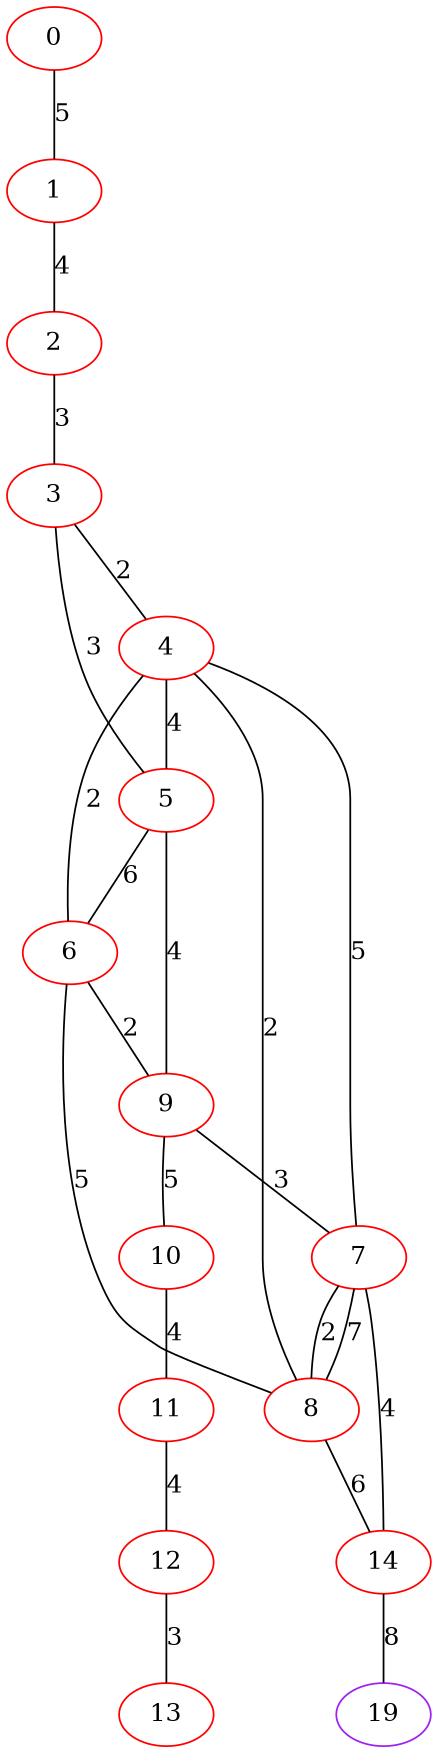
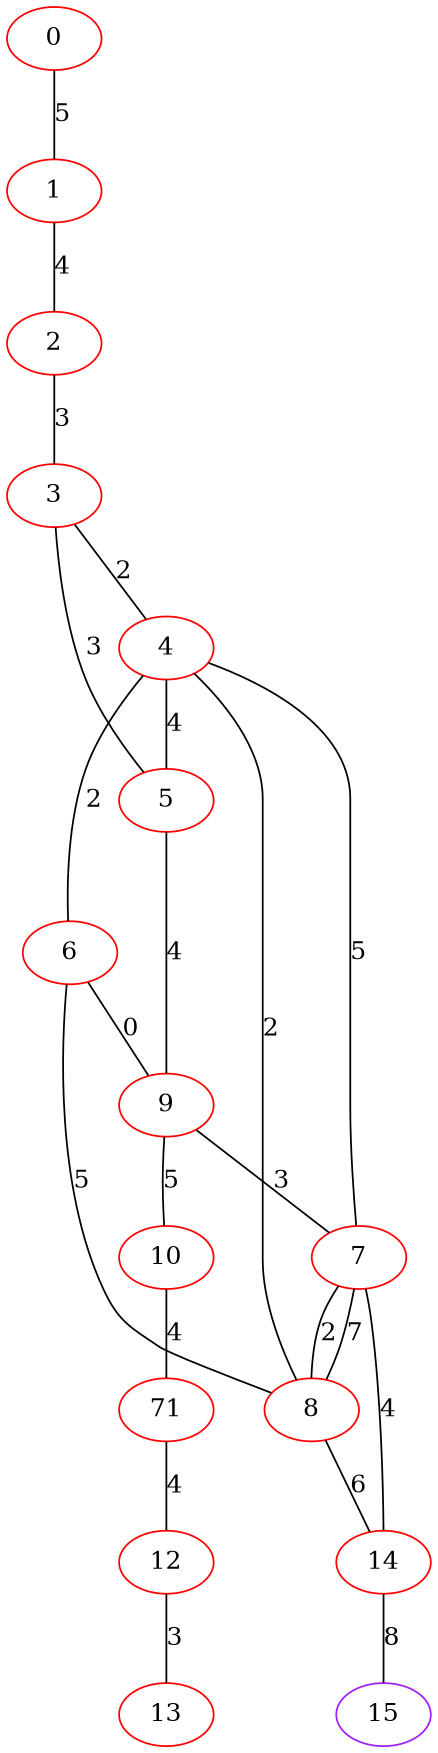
edge "5" -- "6": removed, label "6"
edge "6" -- "9": label "2" -> "0"
node "11": label "11" -> "71"
node "19": label "19" -> "15"
